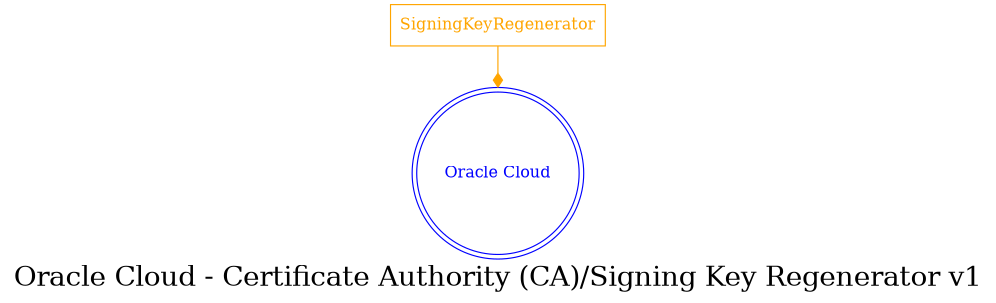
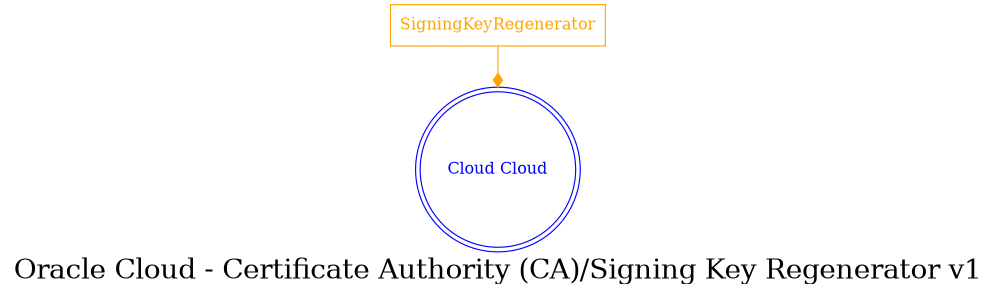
node "Oracle Cloud": label "Oracle Cloud" -> "Cloud Cloud"
